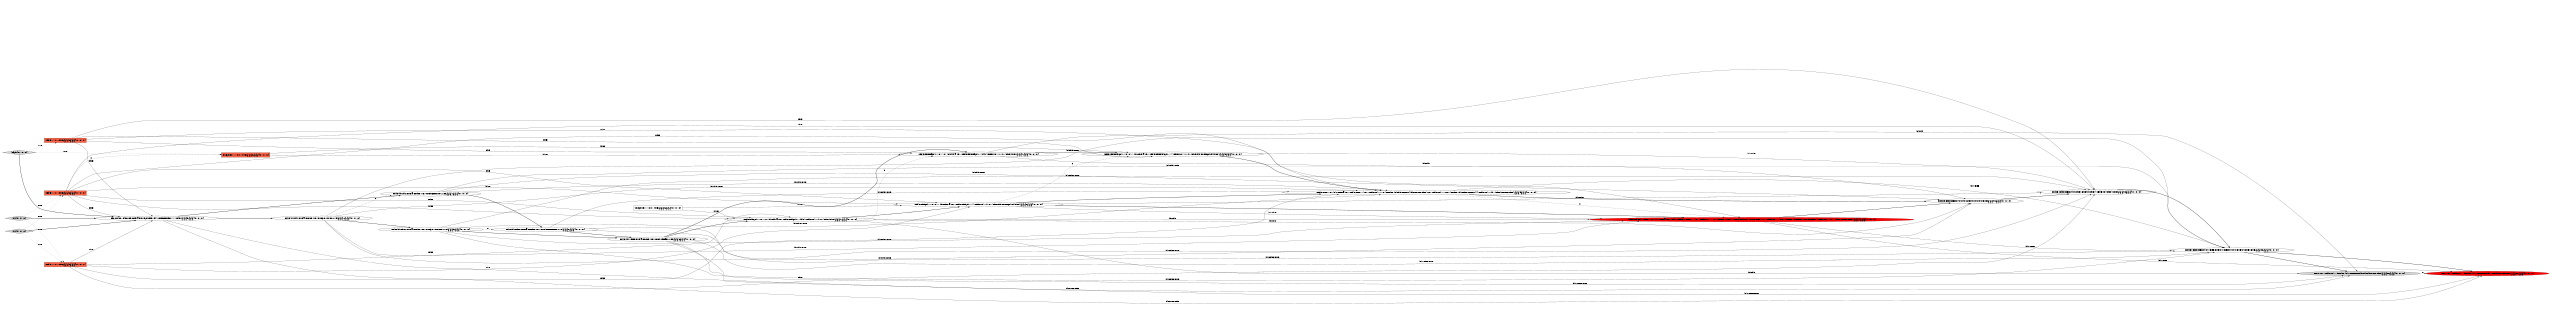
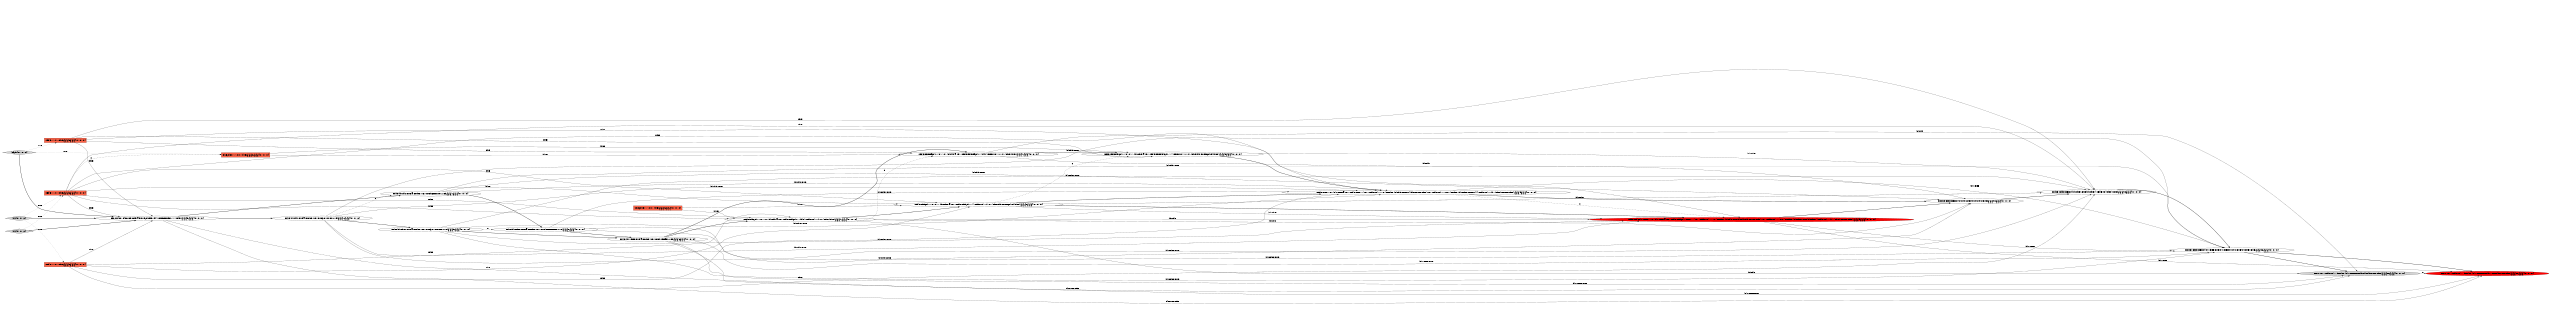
node "ValueJoiner<V,V1,R> joiner@@@2@@@['0', '1', '0']": fillcolor white -> tomato
edge "join['1', '0', '0']" -> "KTable<K,V1> other@@@2@@@['1', '0', '0']": removed, label "true"
